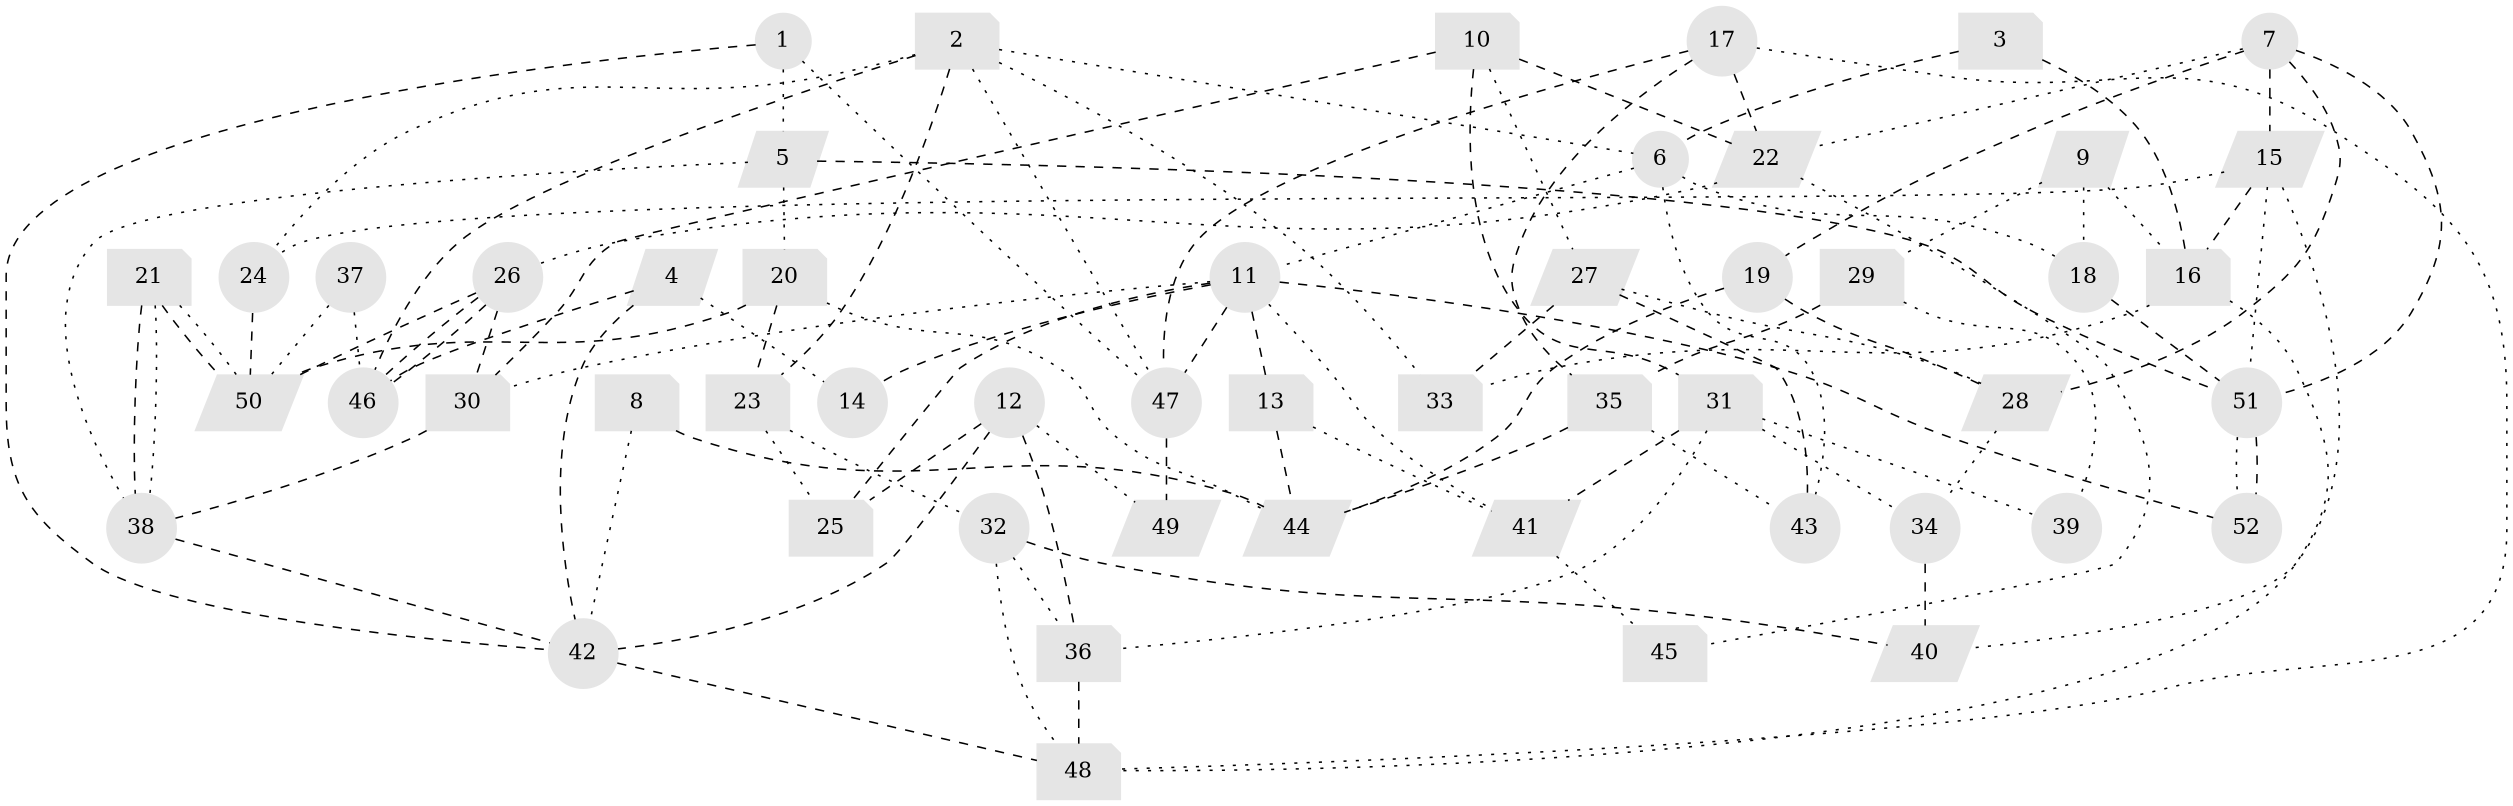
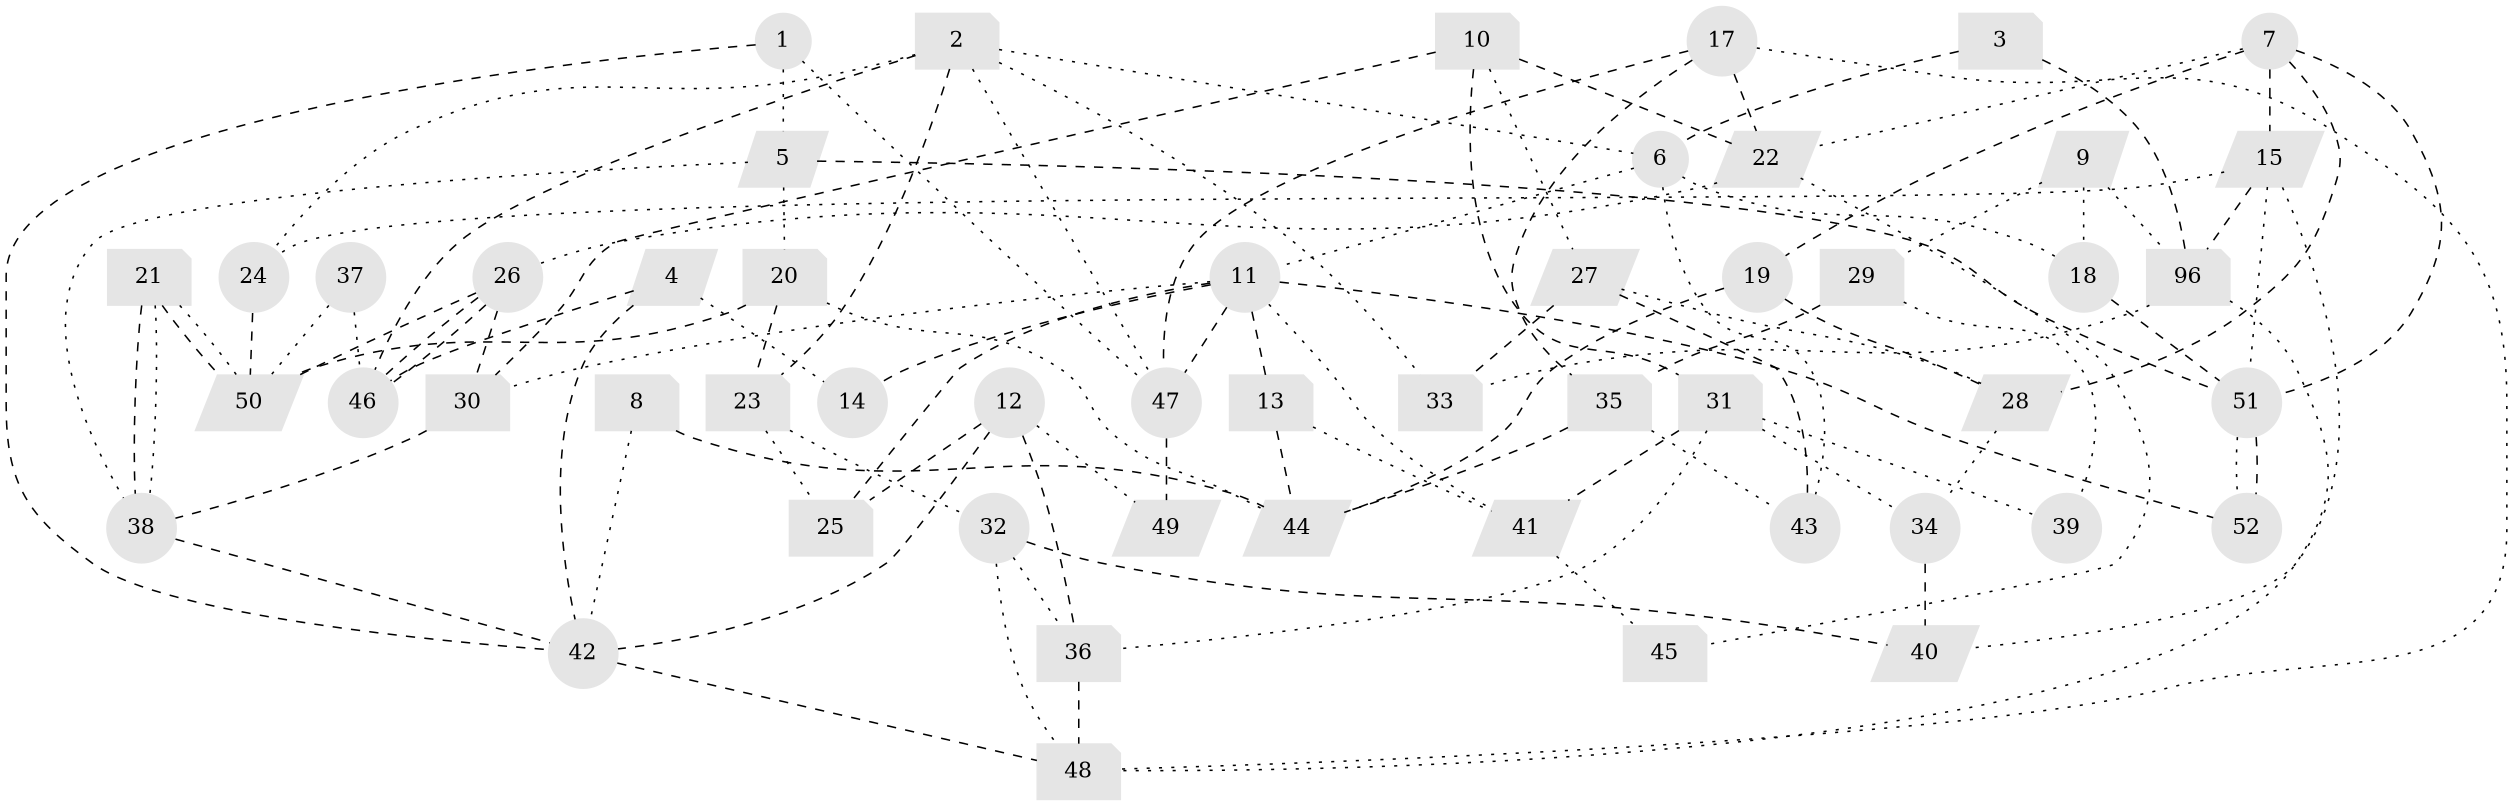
node "16": label "16" -> "96"
